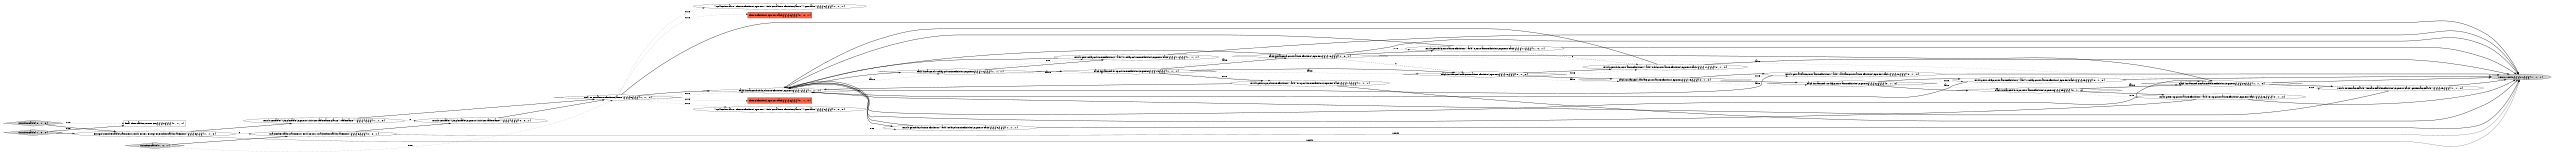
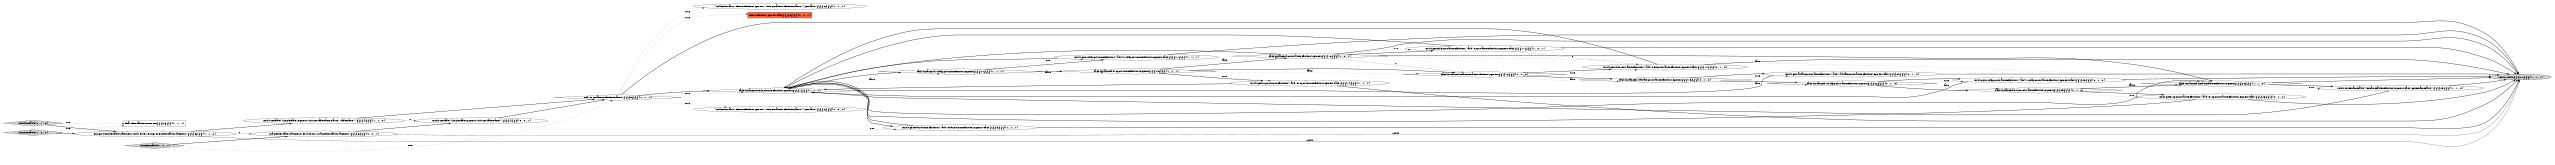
node "AlterDefinitionSegment each@@@6@@@['0', '1', '0']": removed
edge "visitAlterTable['1', '0', '0']" -> "final AlterTableContext ctx@@@2@@@['1', '1', '1']": style bold -> dotted
